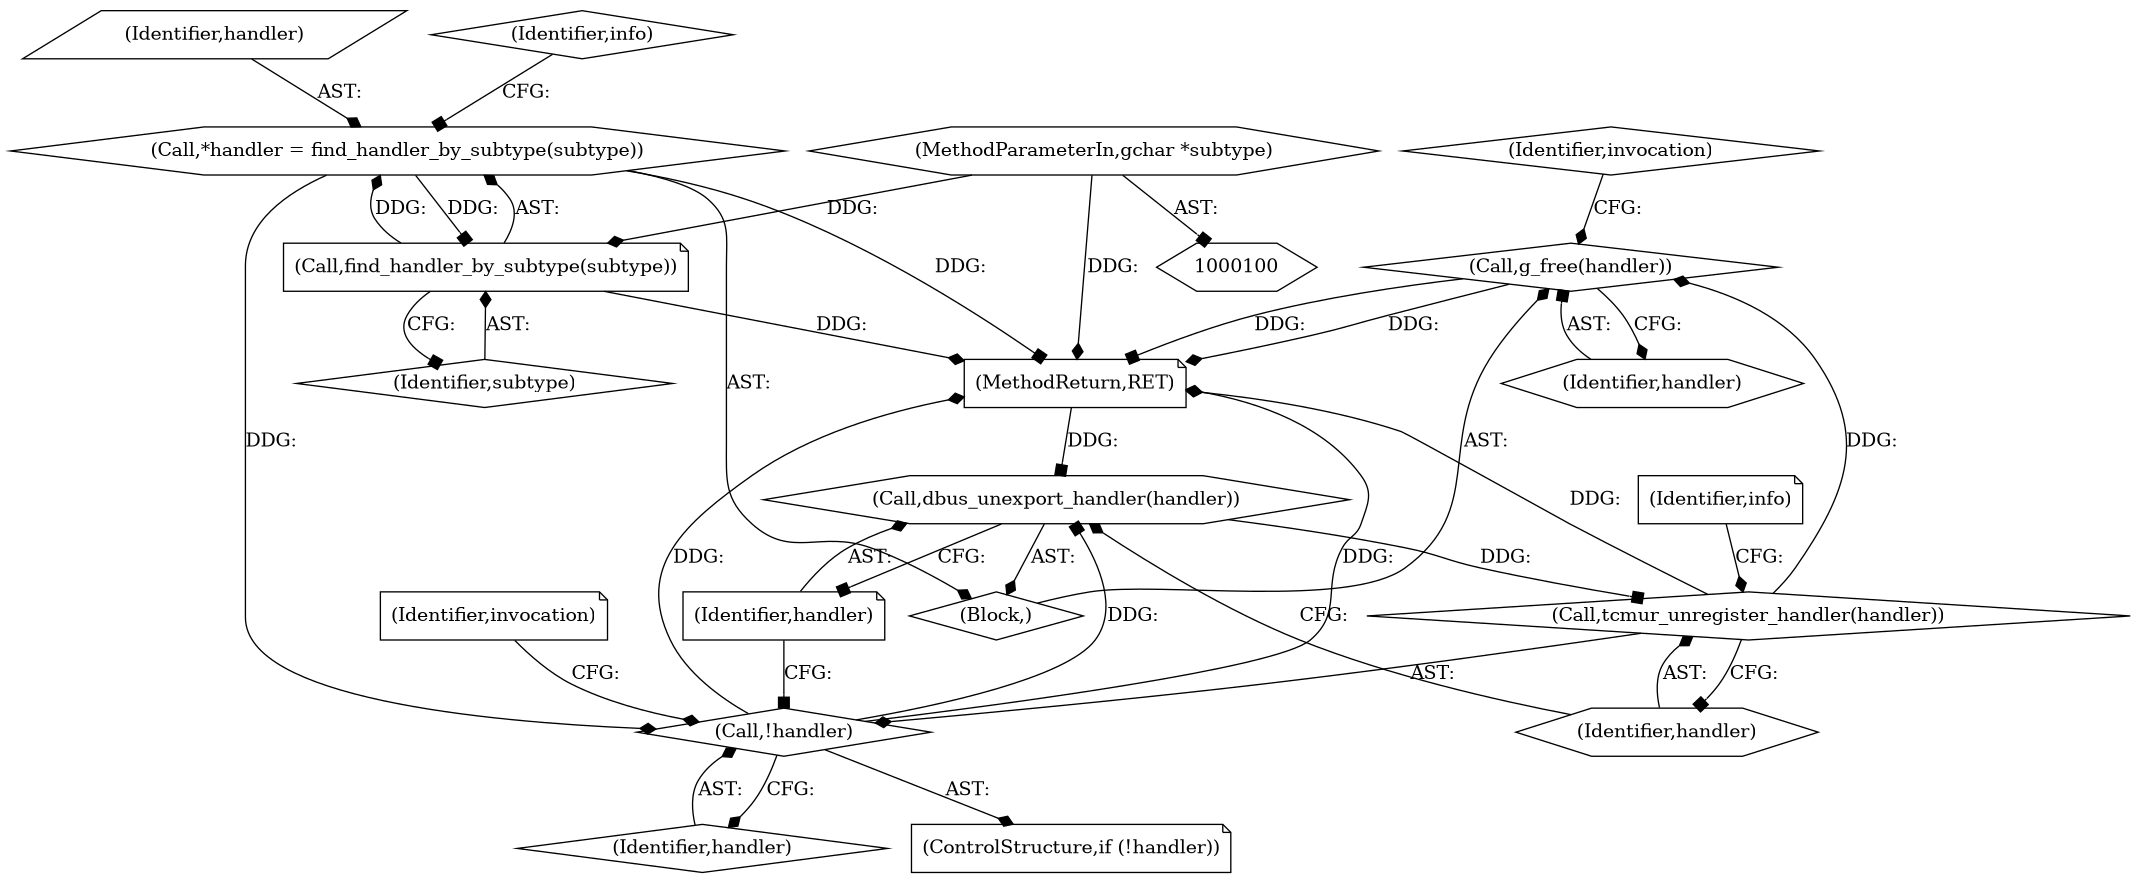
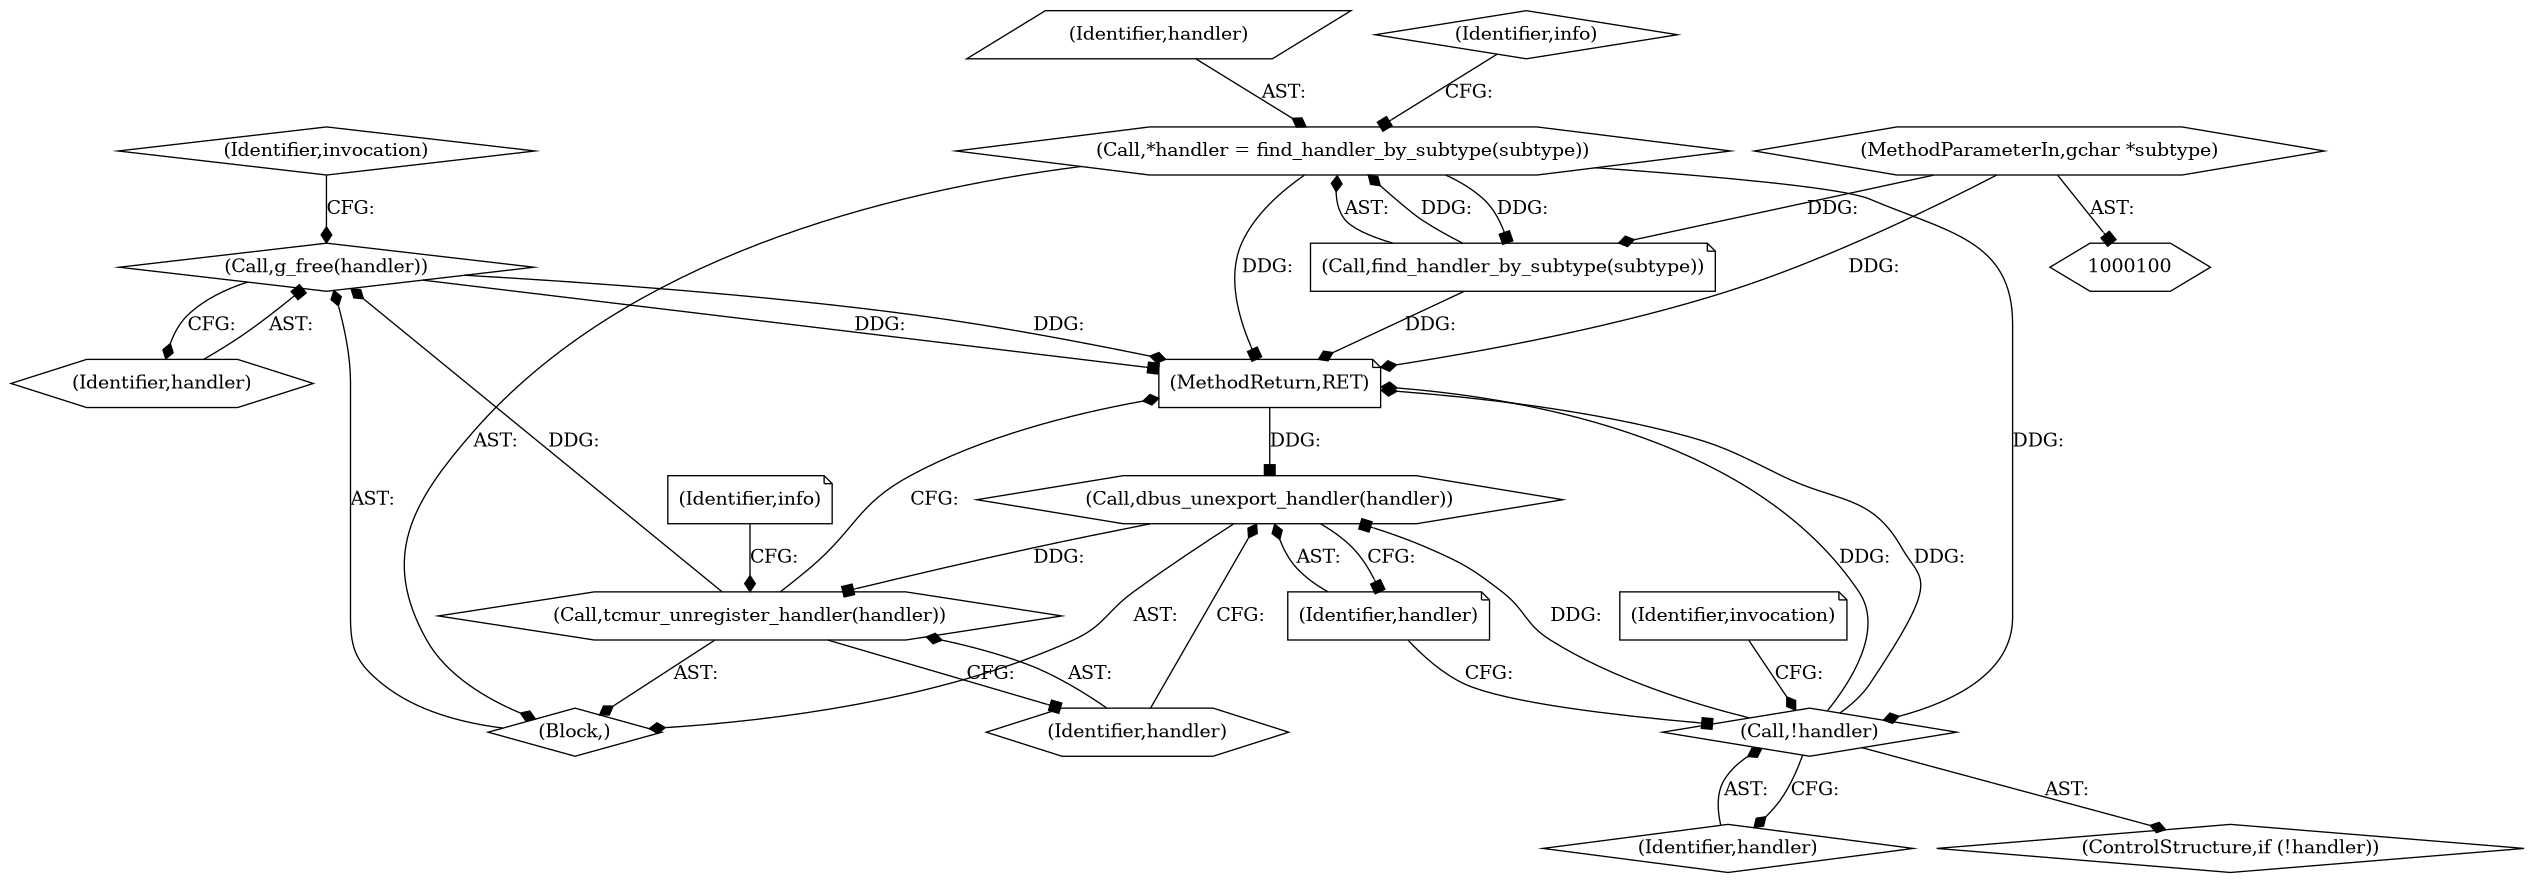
node "(Identifier,subtype)": removed
edge "(Call,tcmur_unregister_handler(handler))" -> "(MethodReturn,RET)": label "DDG: " -> "CFG: "
node "(Call,tcmur_unregister_handler(handler))": shape diamond -> hexagon
edge "(Call,tcmur_unregister_handler(handler))" -> "(Call,!handler)": now "(Call,tcmur_unregister_handler(handler))" -> "(Block,)"
node "(ControlStructure,if (!handler))": shape note -> diamond
